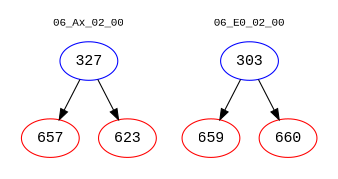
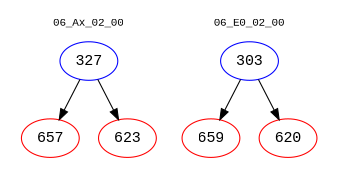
node "660": label "660" -> "620"
